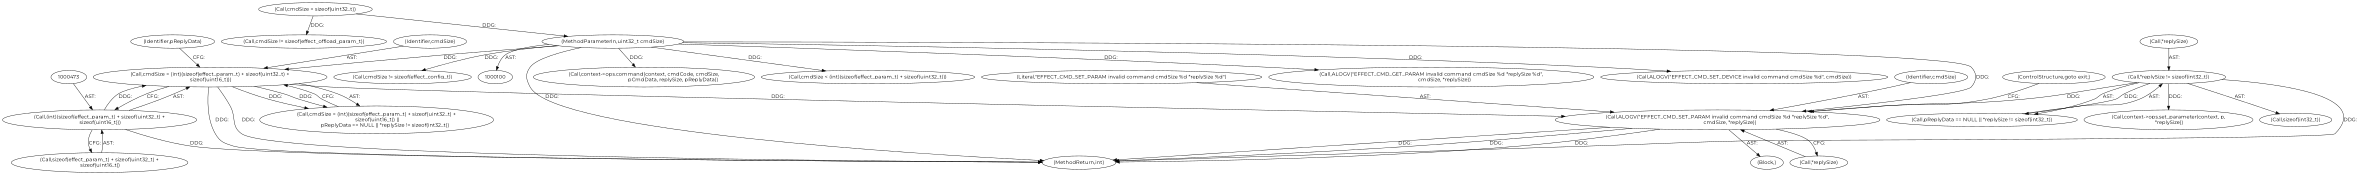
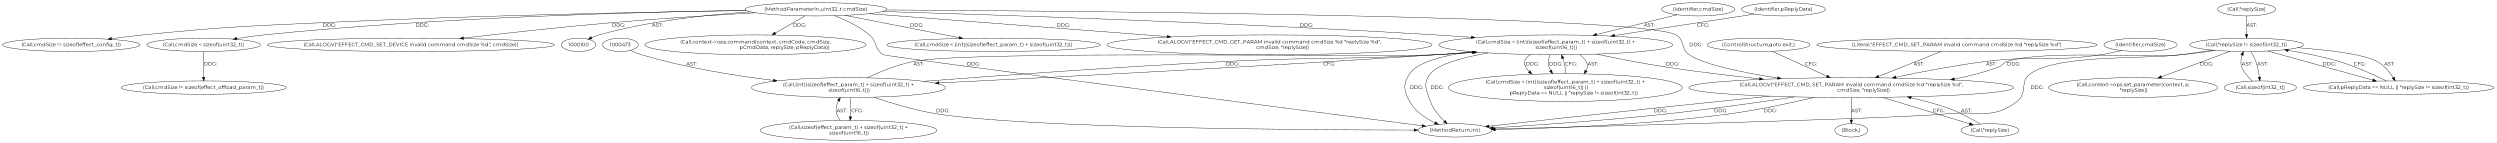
edge "(Call,cmdSize < sizeof(uint32_t))" -> "(MethodParameterIn,uint32_t cmdSize)": reversed
edge "(Call,sizeof(int32_t))" -> "(Call,*replySize != sizeof(int32_t))": added, label "AST:"
edge "(Call,pReplyData == NULL || *replySize != sizeof(int32_t))" -> "(Call,*replySize != sizeof(int32_t))": label "AST: " -> "CFG: "
